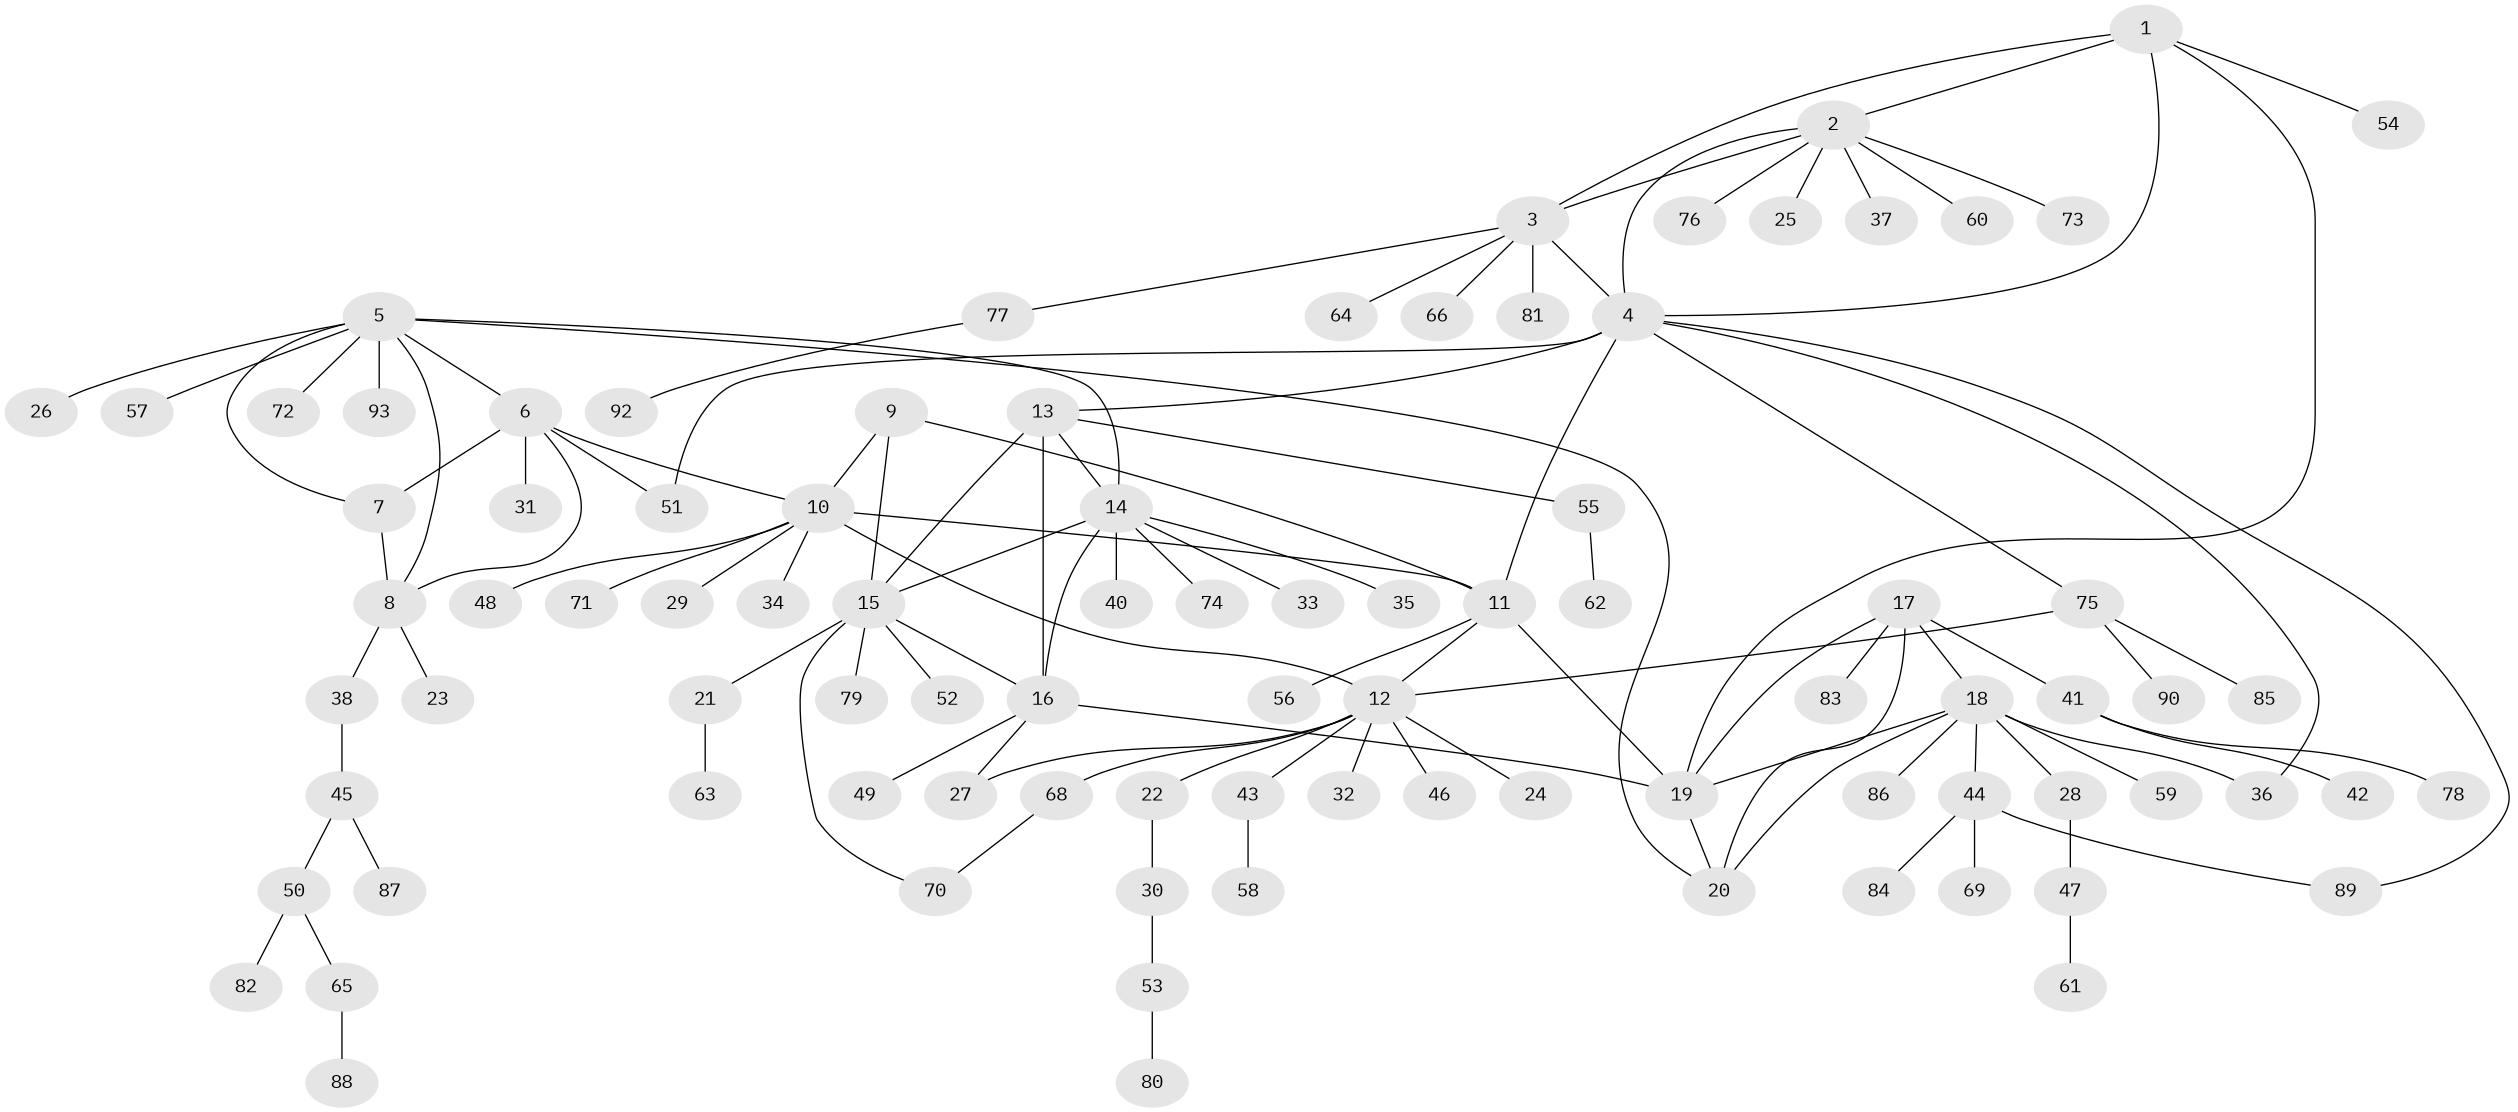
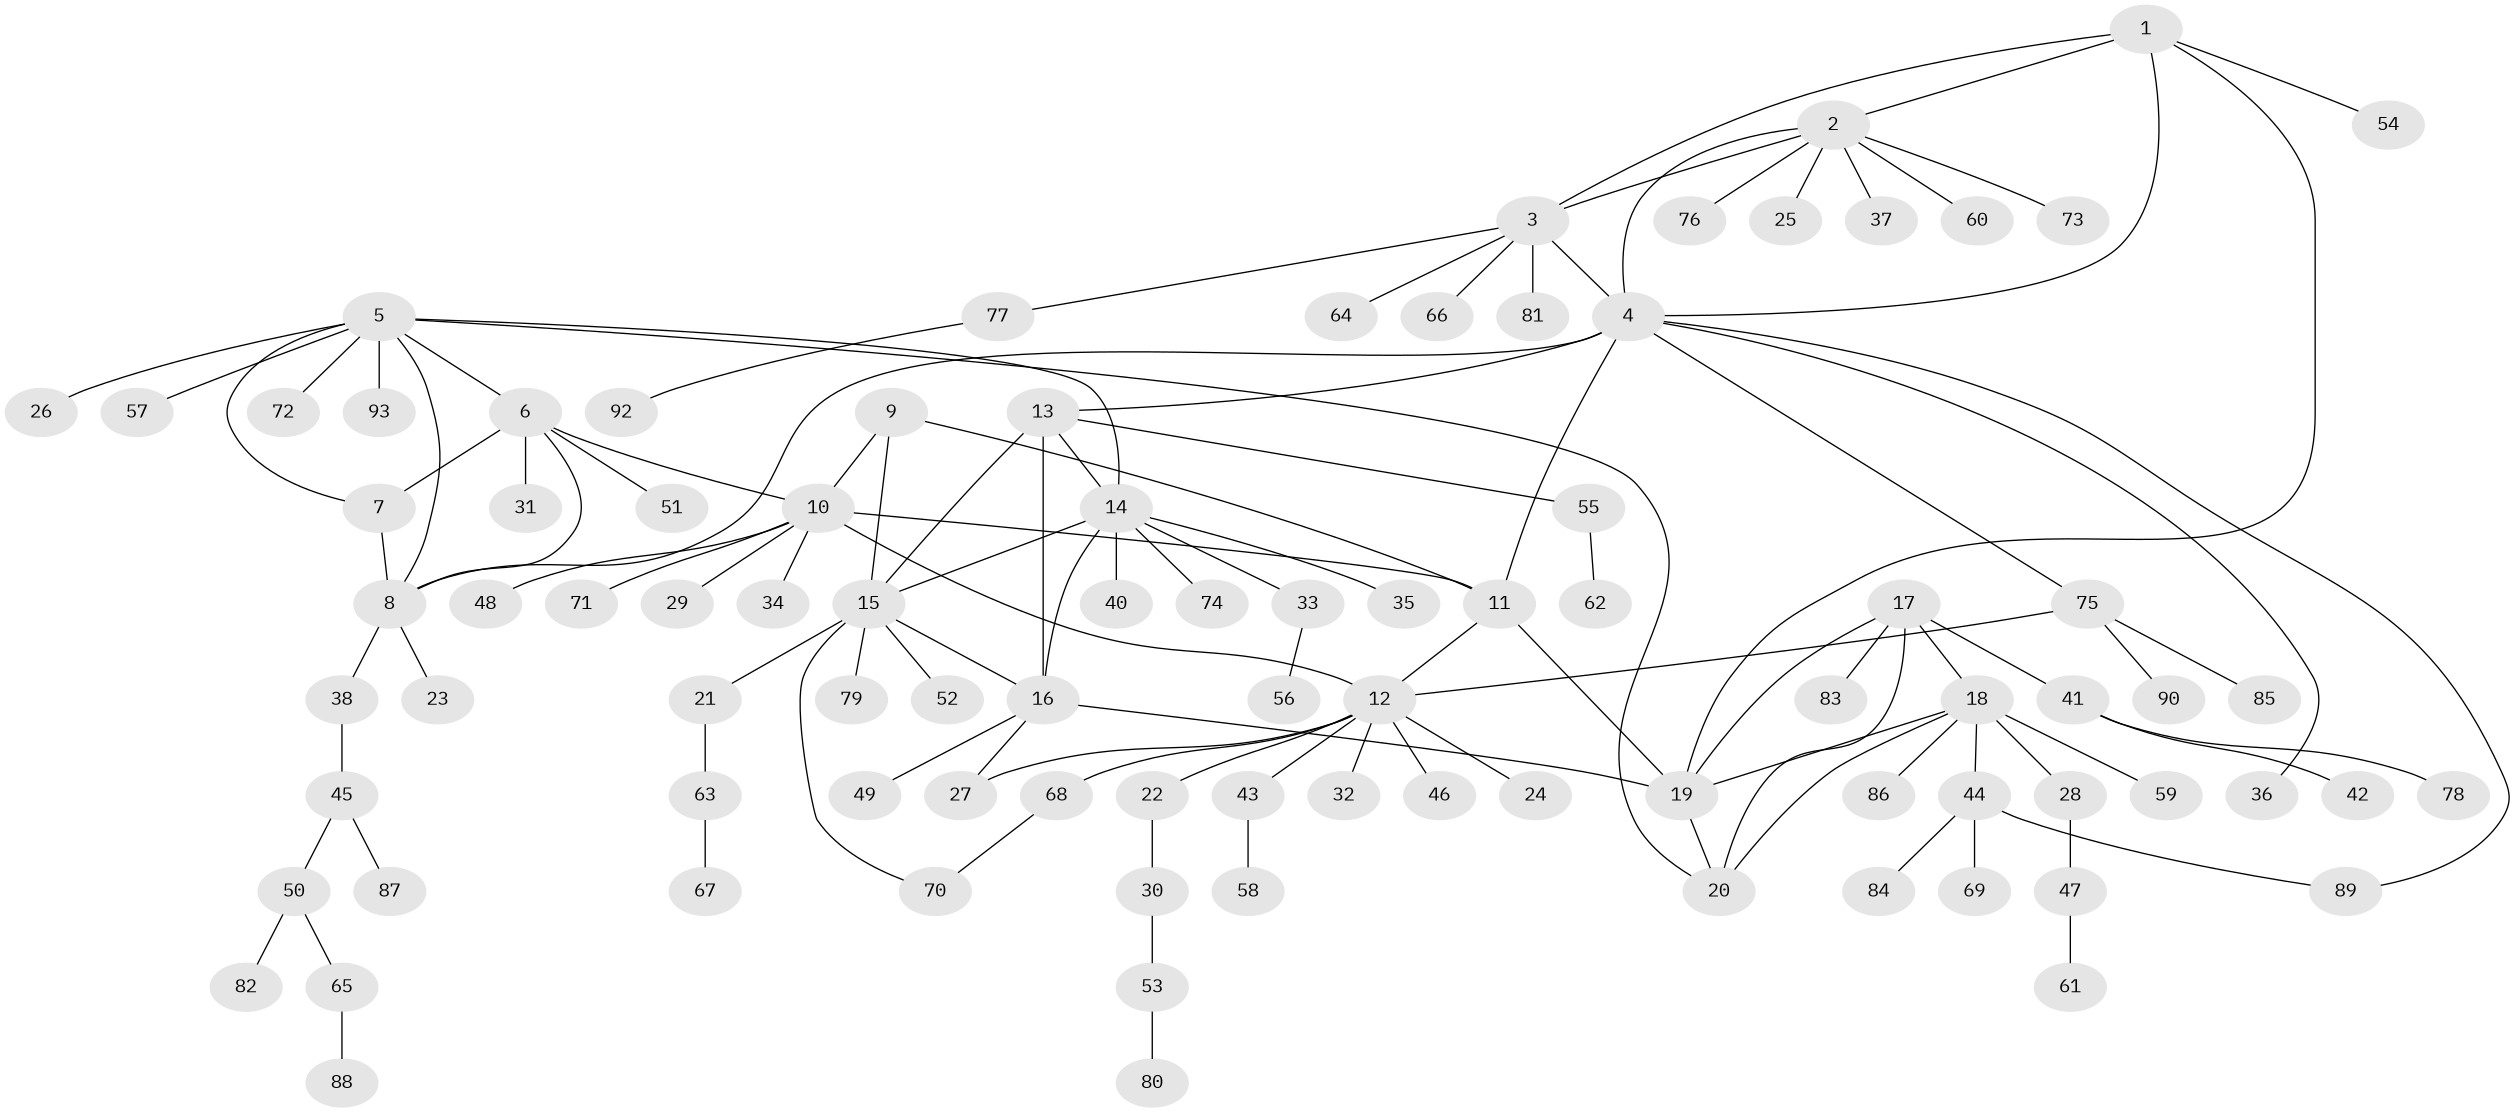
edge "4" -- "51": now "4" -- "8"
edge "11" -- "56": now "33" -- "56"
edge "18" -- "36": removed
node "67": added
